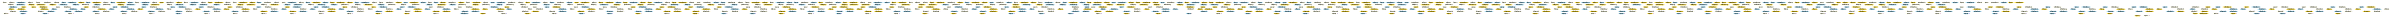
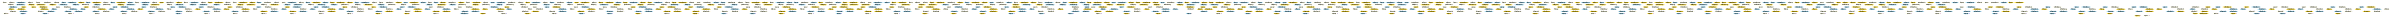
node "bismark_methXtract_00000676": fillcolor gold -> skyblue
